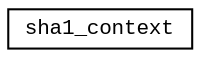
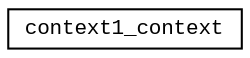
node "sha1_context": label "sha1_context" -> "context1_context"
